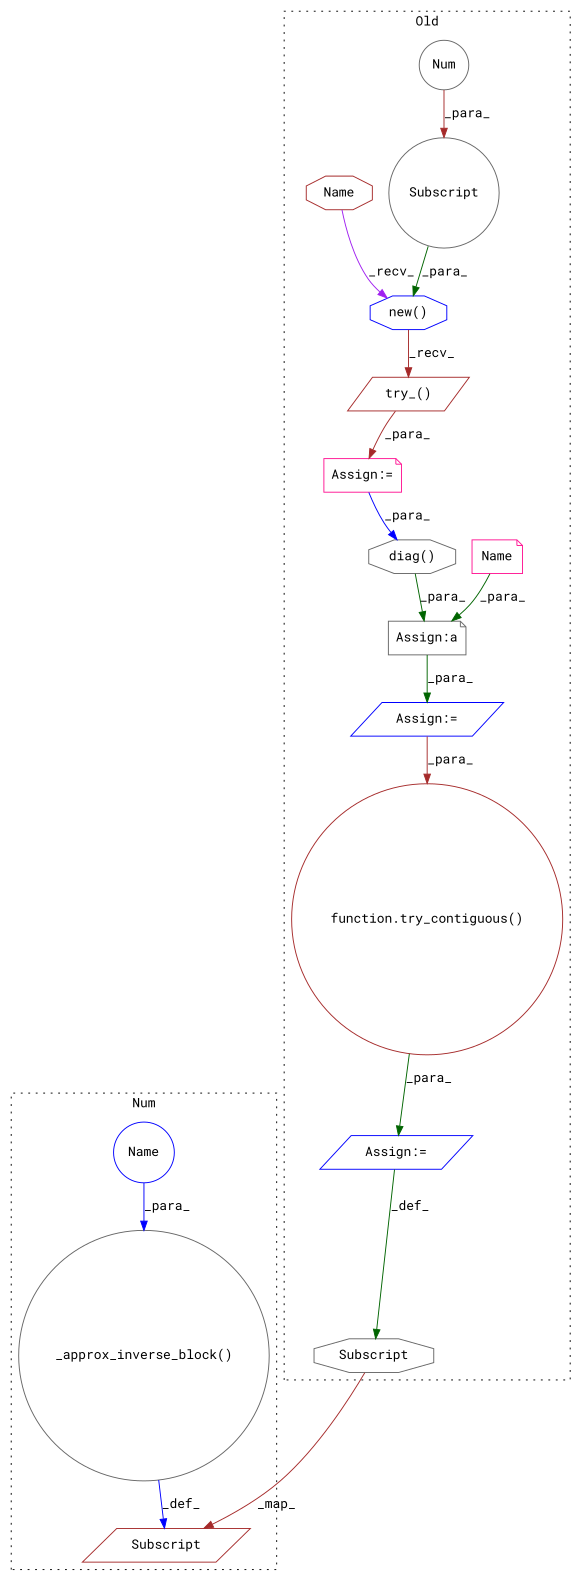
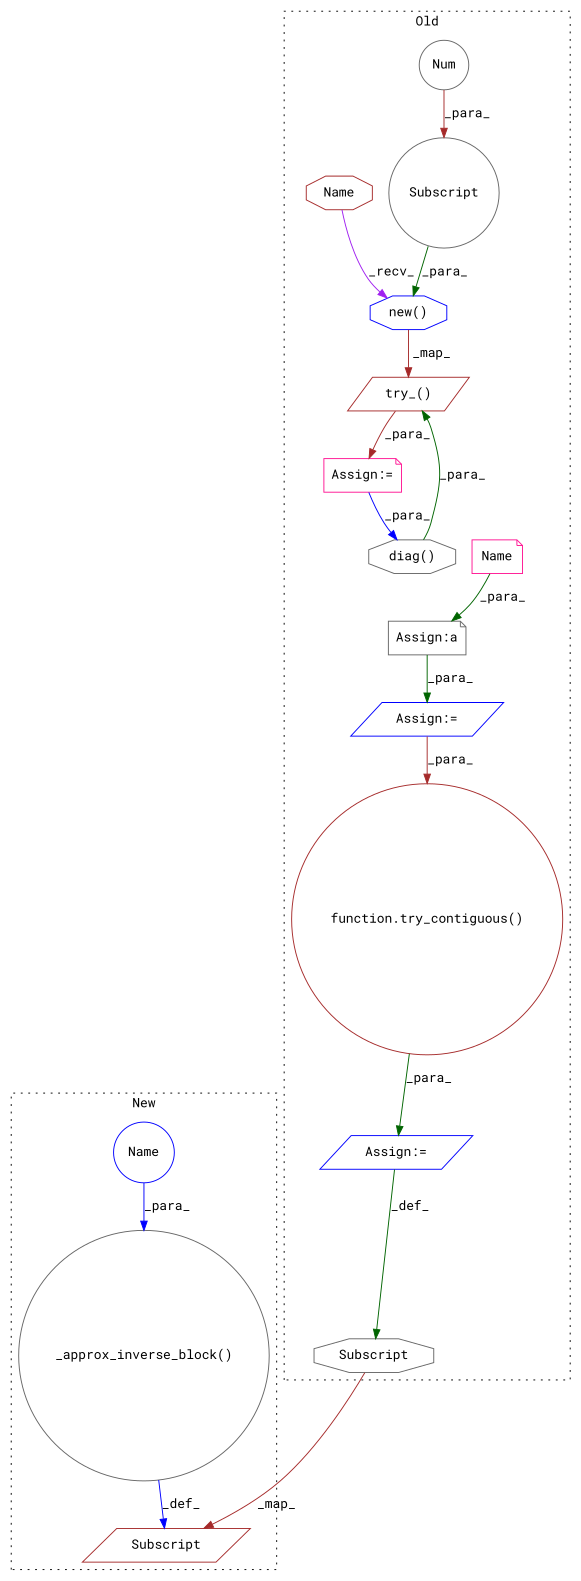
edge "new()" -> "try_()": label "_recv_" -> "_map_"
edge "diag()" -> "Assign:a": now "diag()" -> "try_()"
cluster "Num": label "Num" -> "New"
